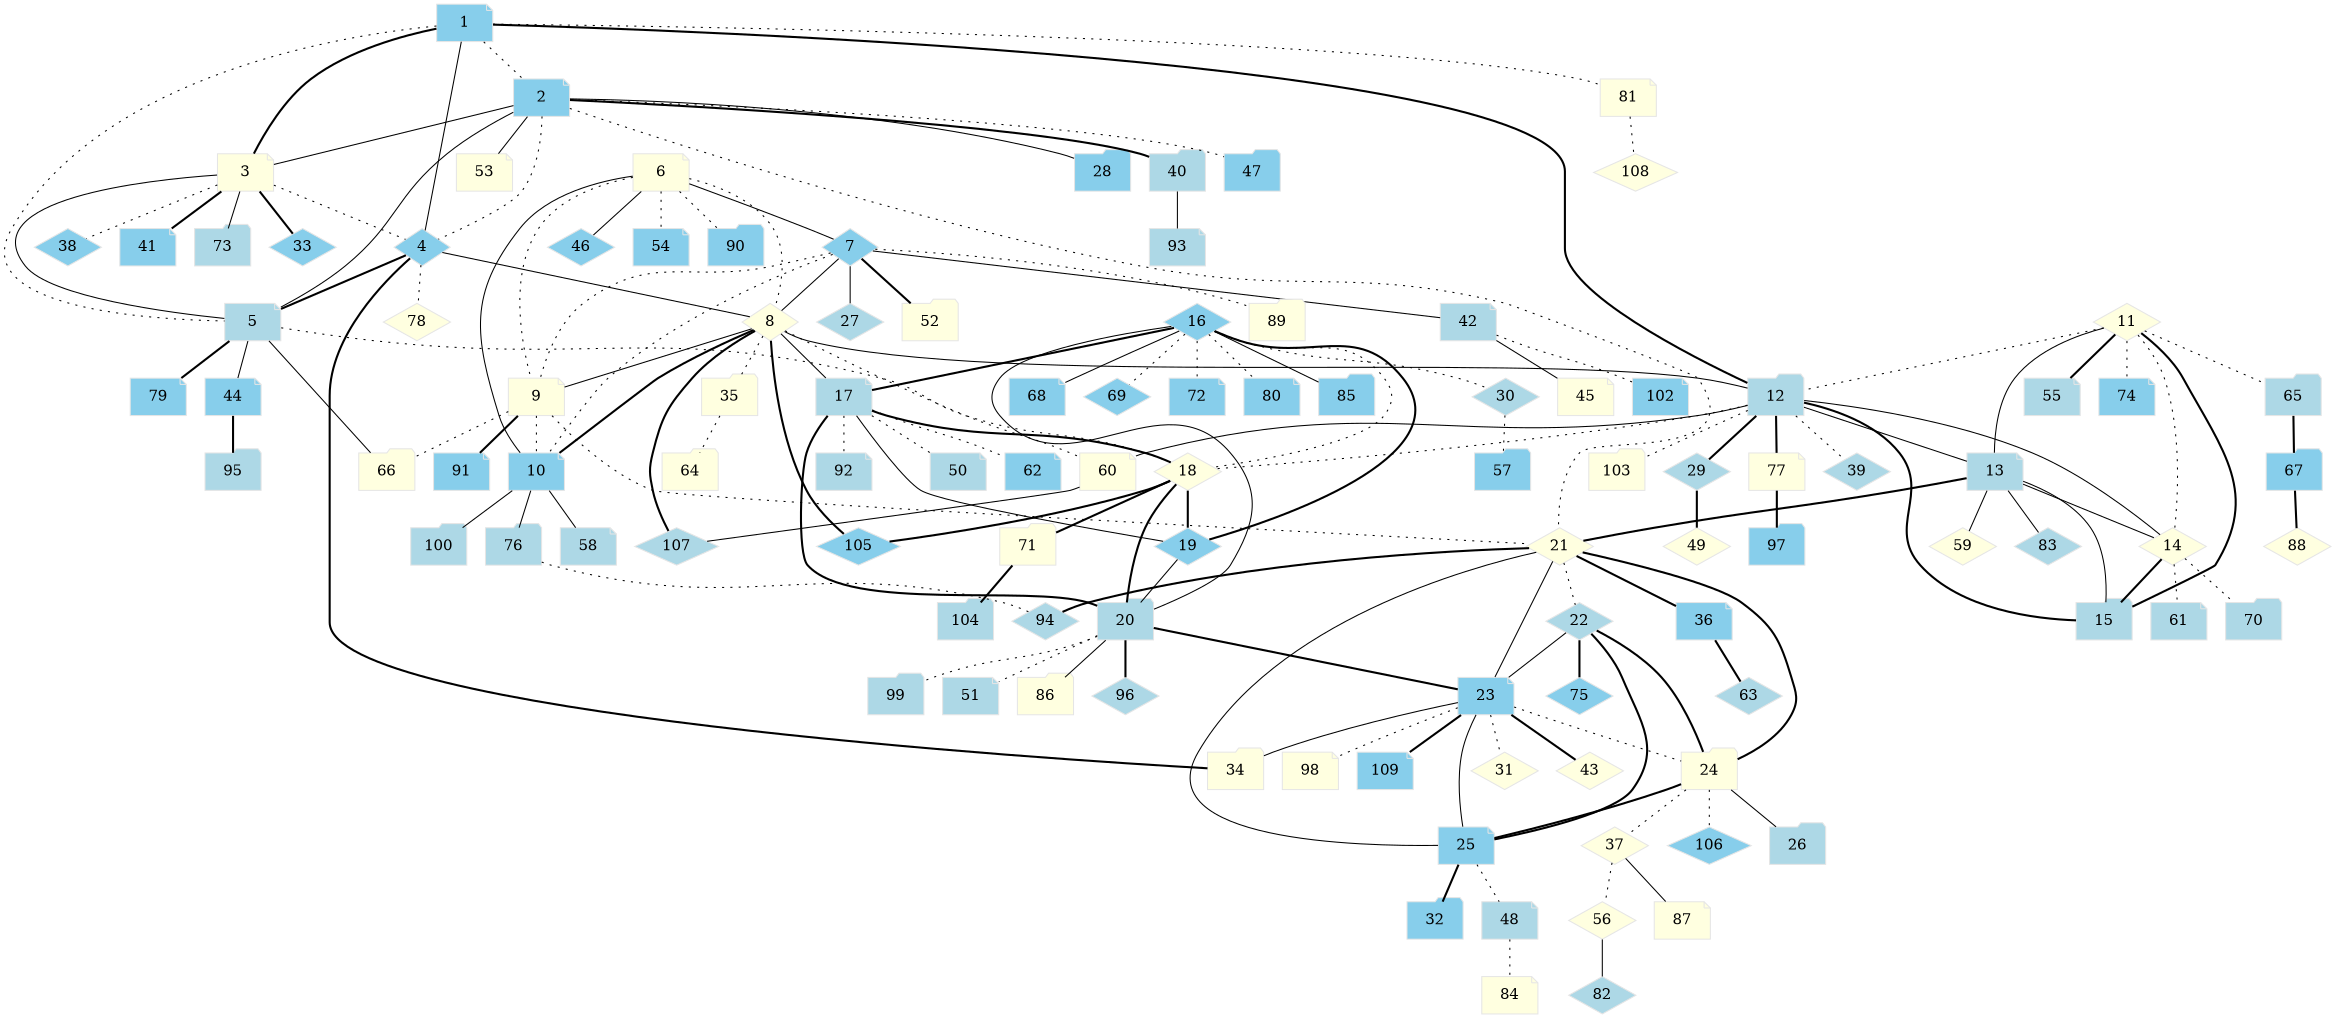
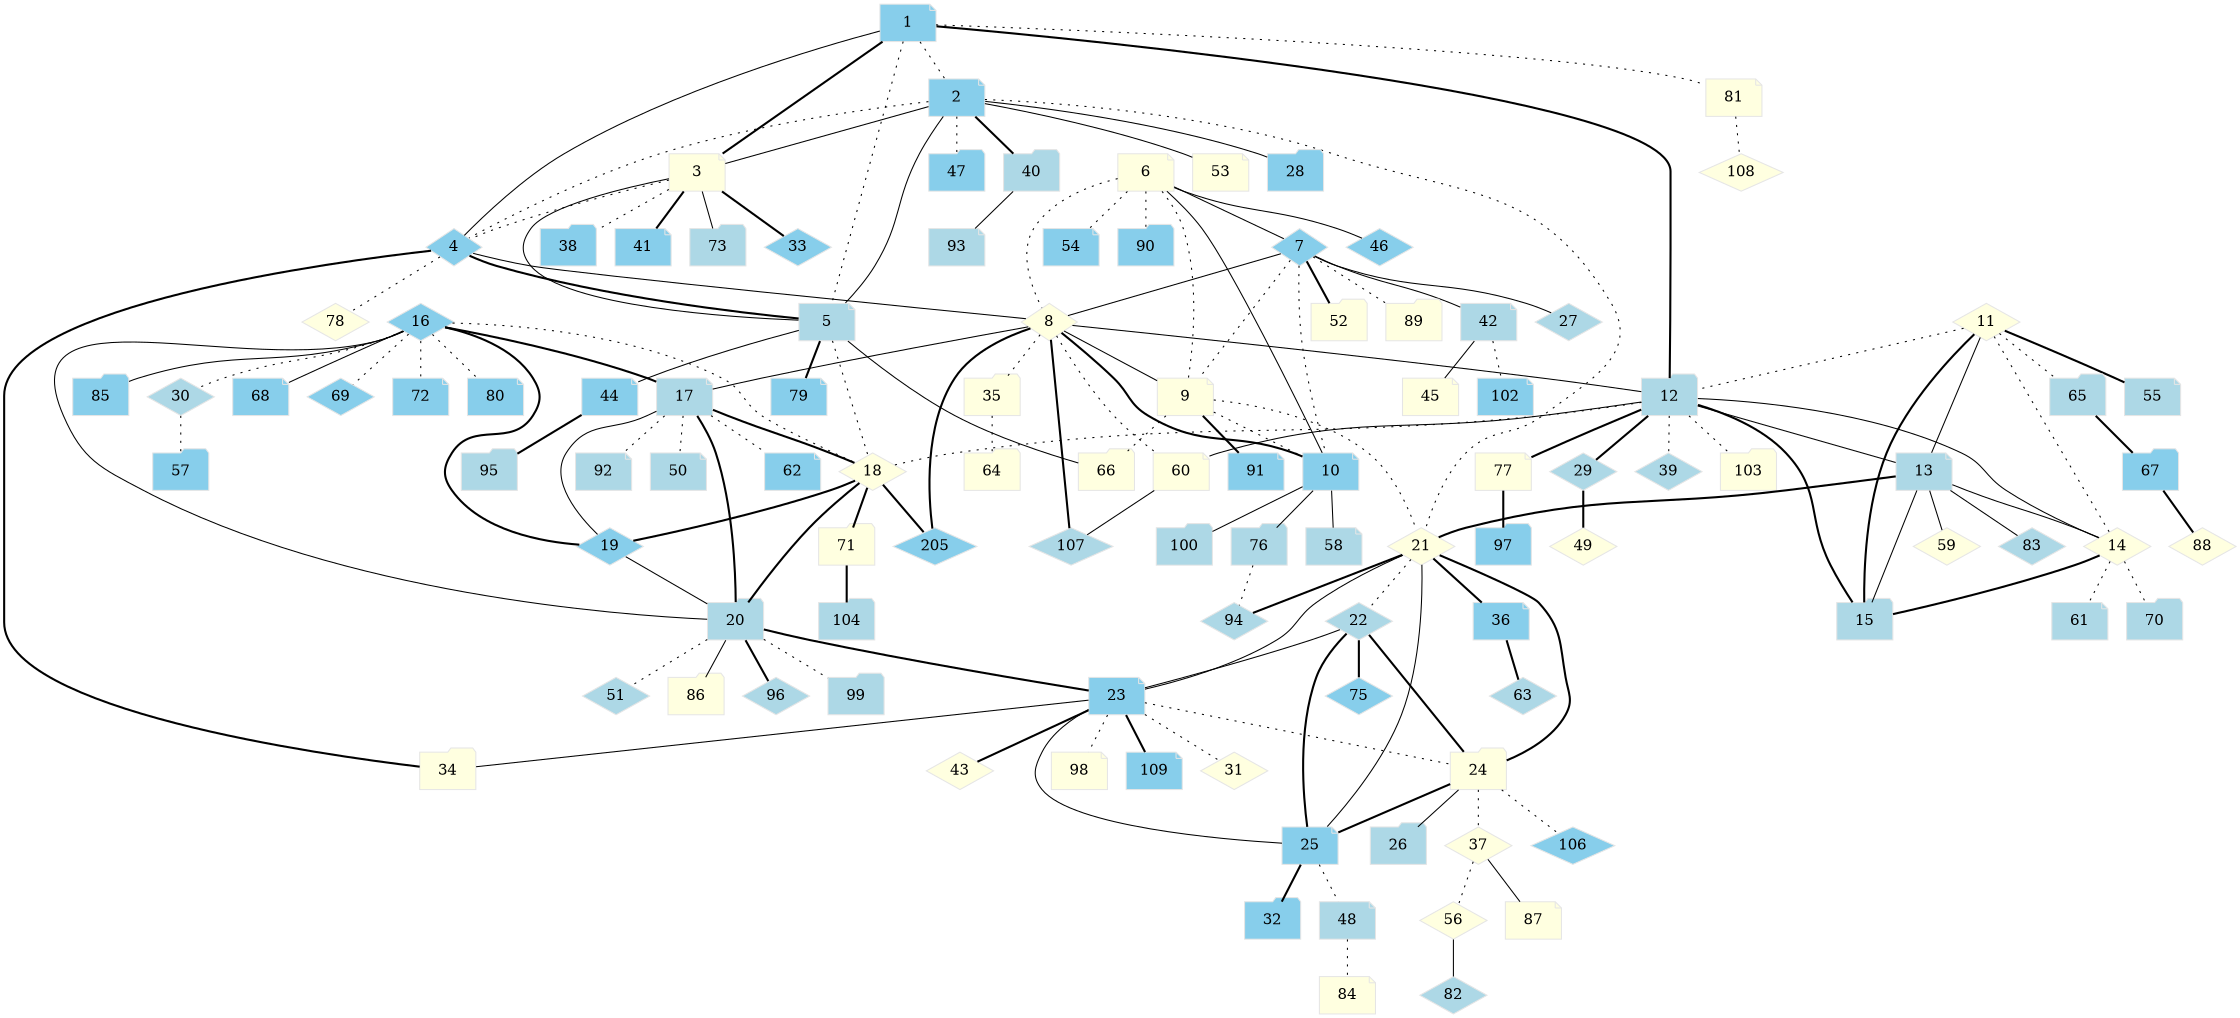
node "38": shape diamond -> folder
node "74": removed
node "105": label "105" -> "205"
node "51": shape note -> diamond
